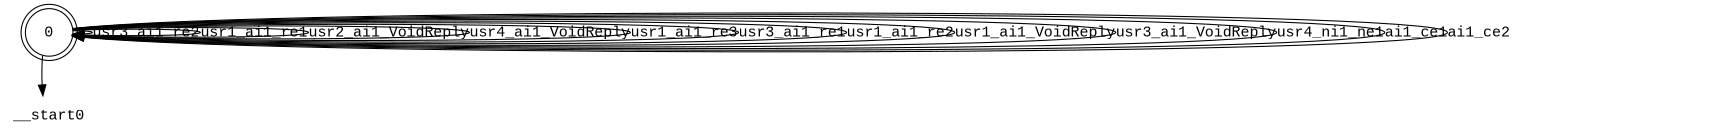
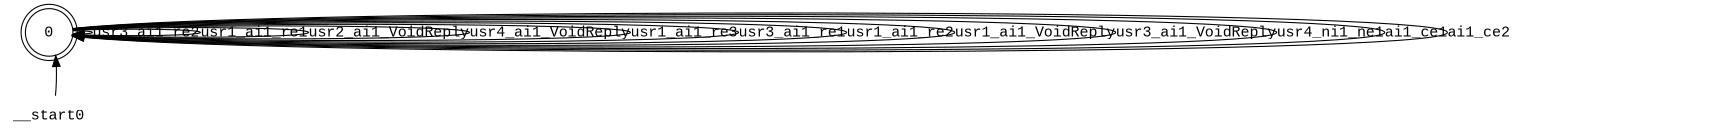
edge "0" -> "__start0": reversed
